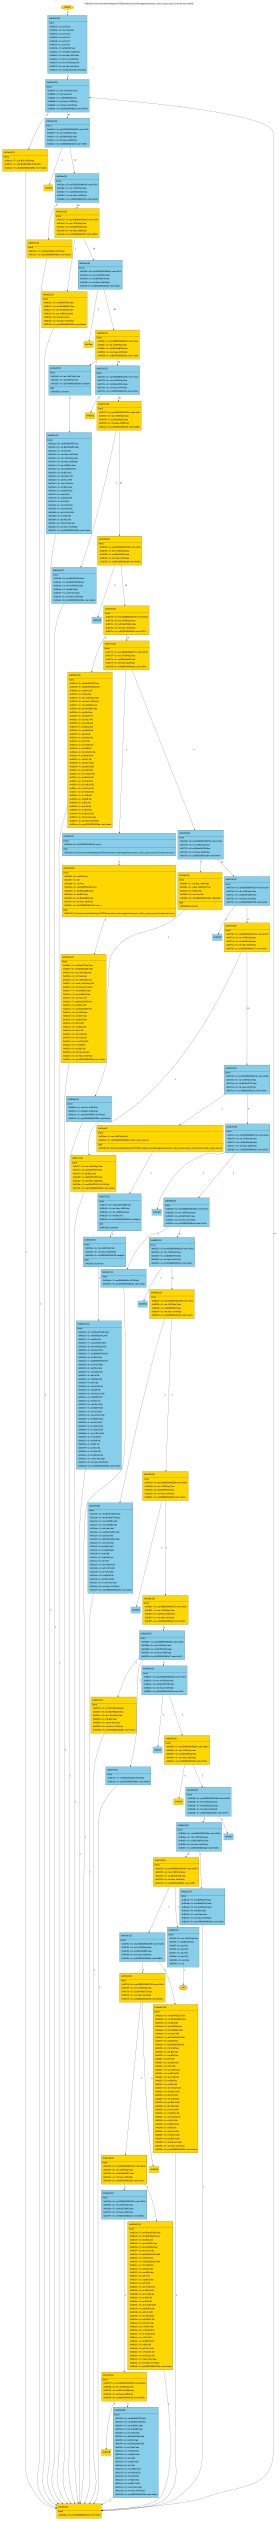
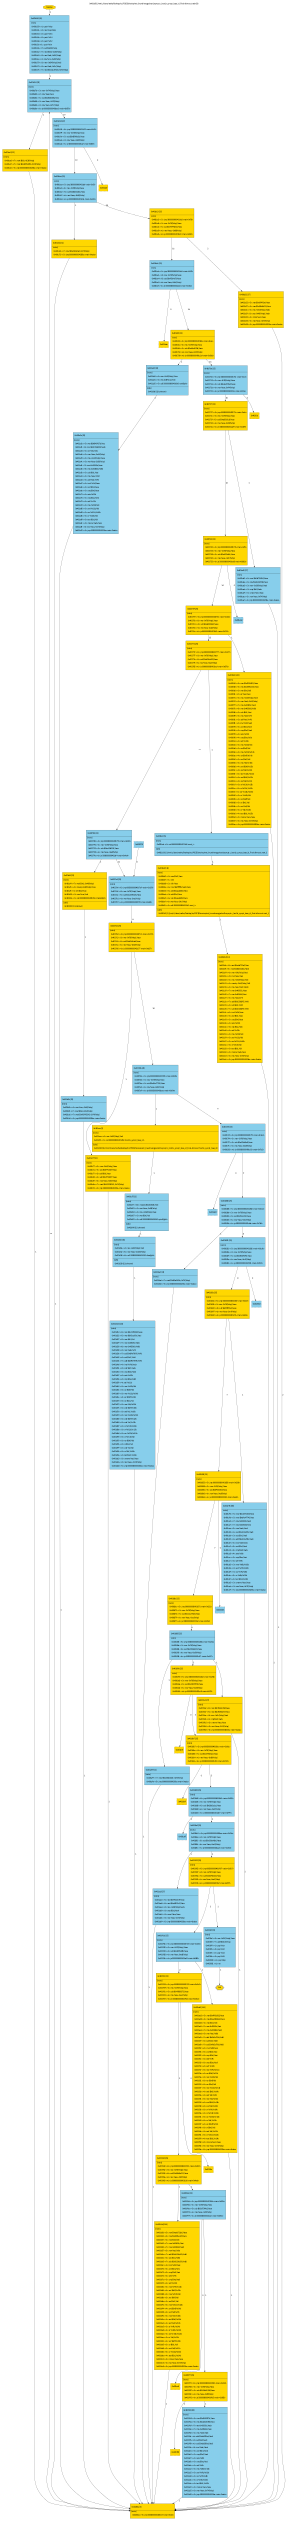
edge "0x4017a4 [25]" -> "0x402078": reversed
node "0x40189e [25]": fillcolor skyblue -> gold
node "0x401e4f": fillcolor skyblue -> gold
node "0x401ea3": added
